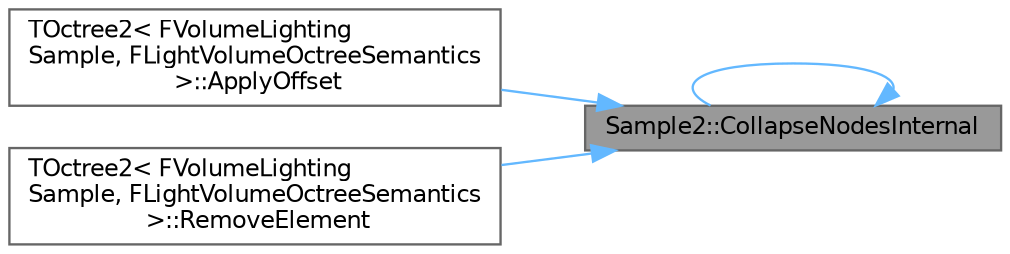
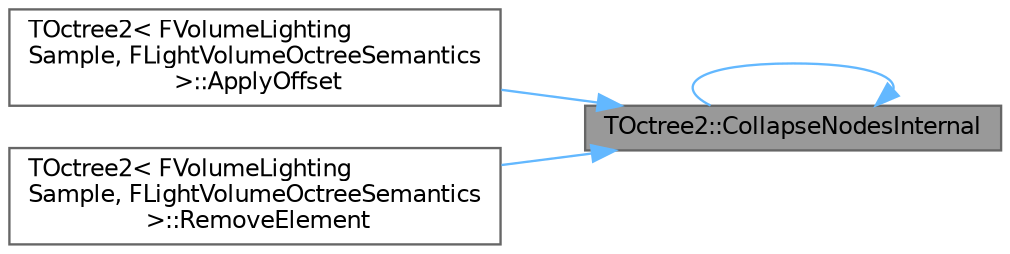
node "Sample2::CollapseNodesInternal": label "Sample2::CollapseNodesInternal" -> "TOctree2::CollapseNodesInternal"
